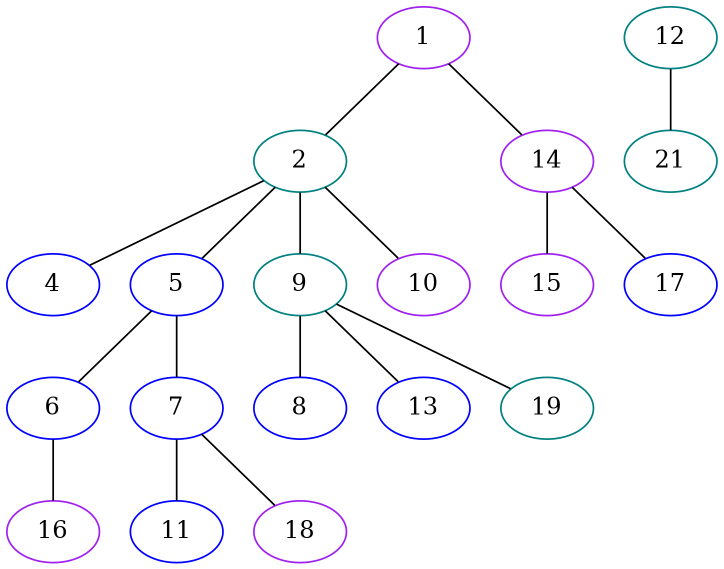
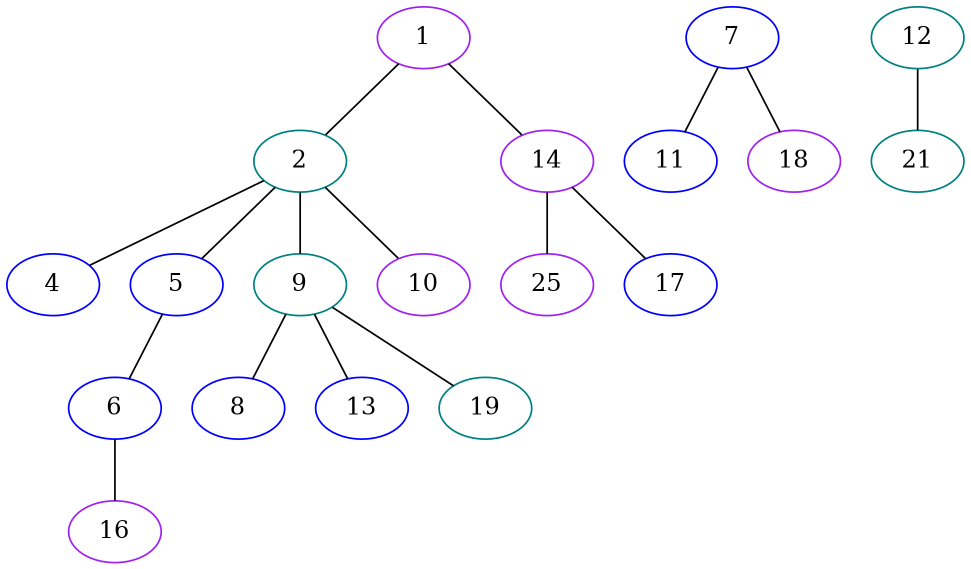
node "15": label "15" -> "25"
edge "5" -- "7": removed
